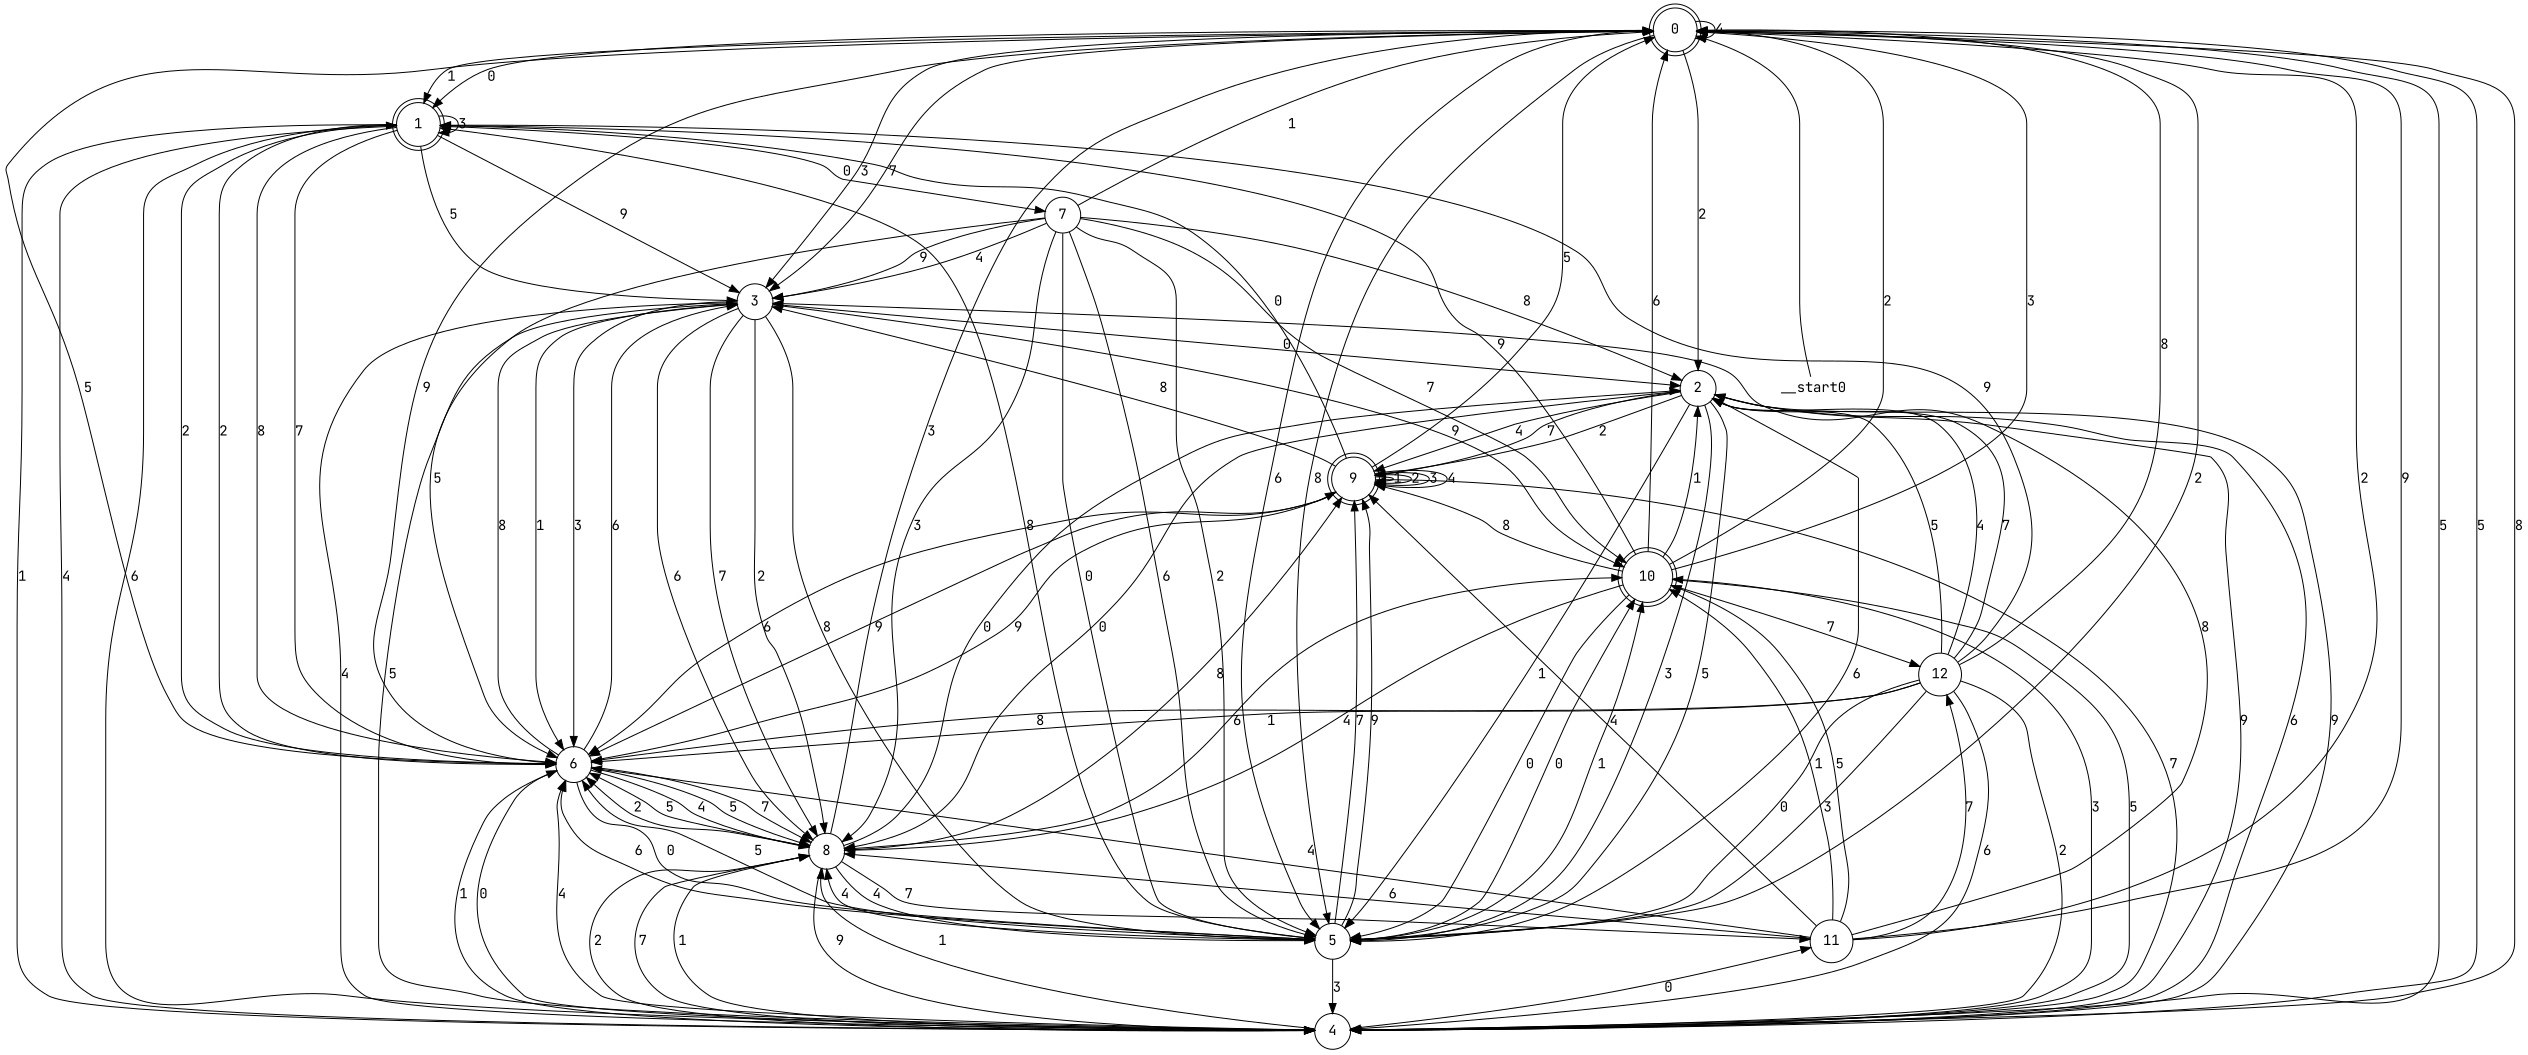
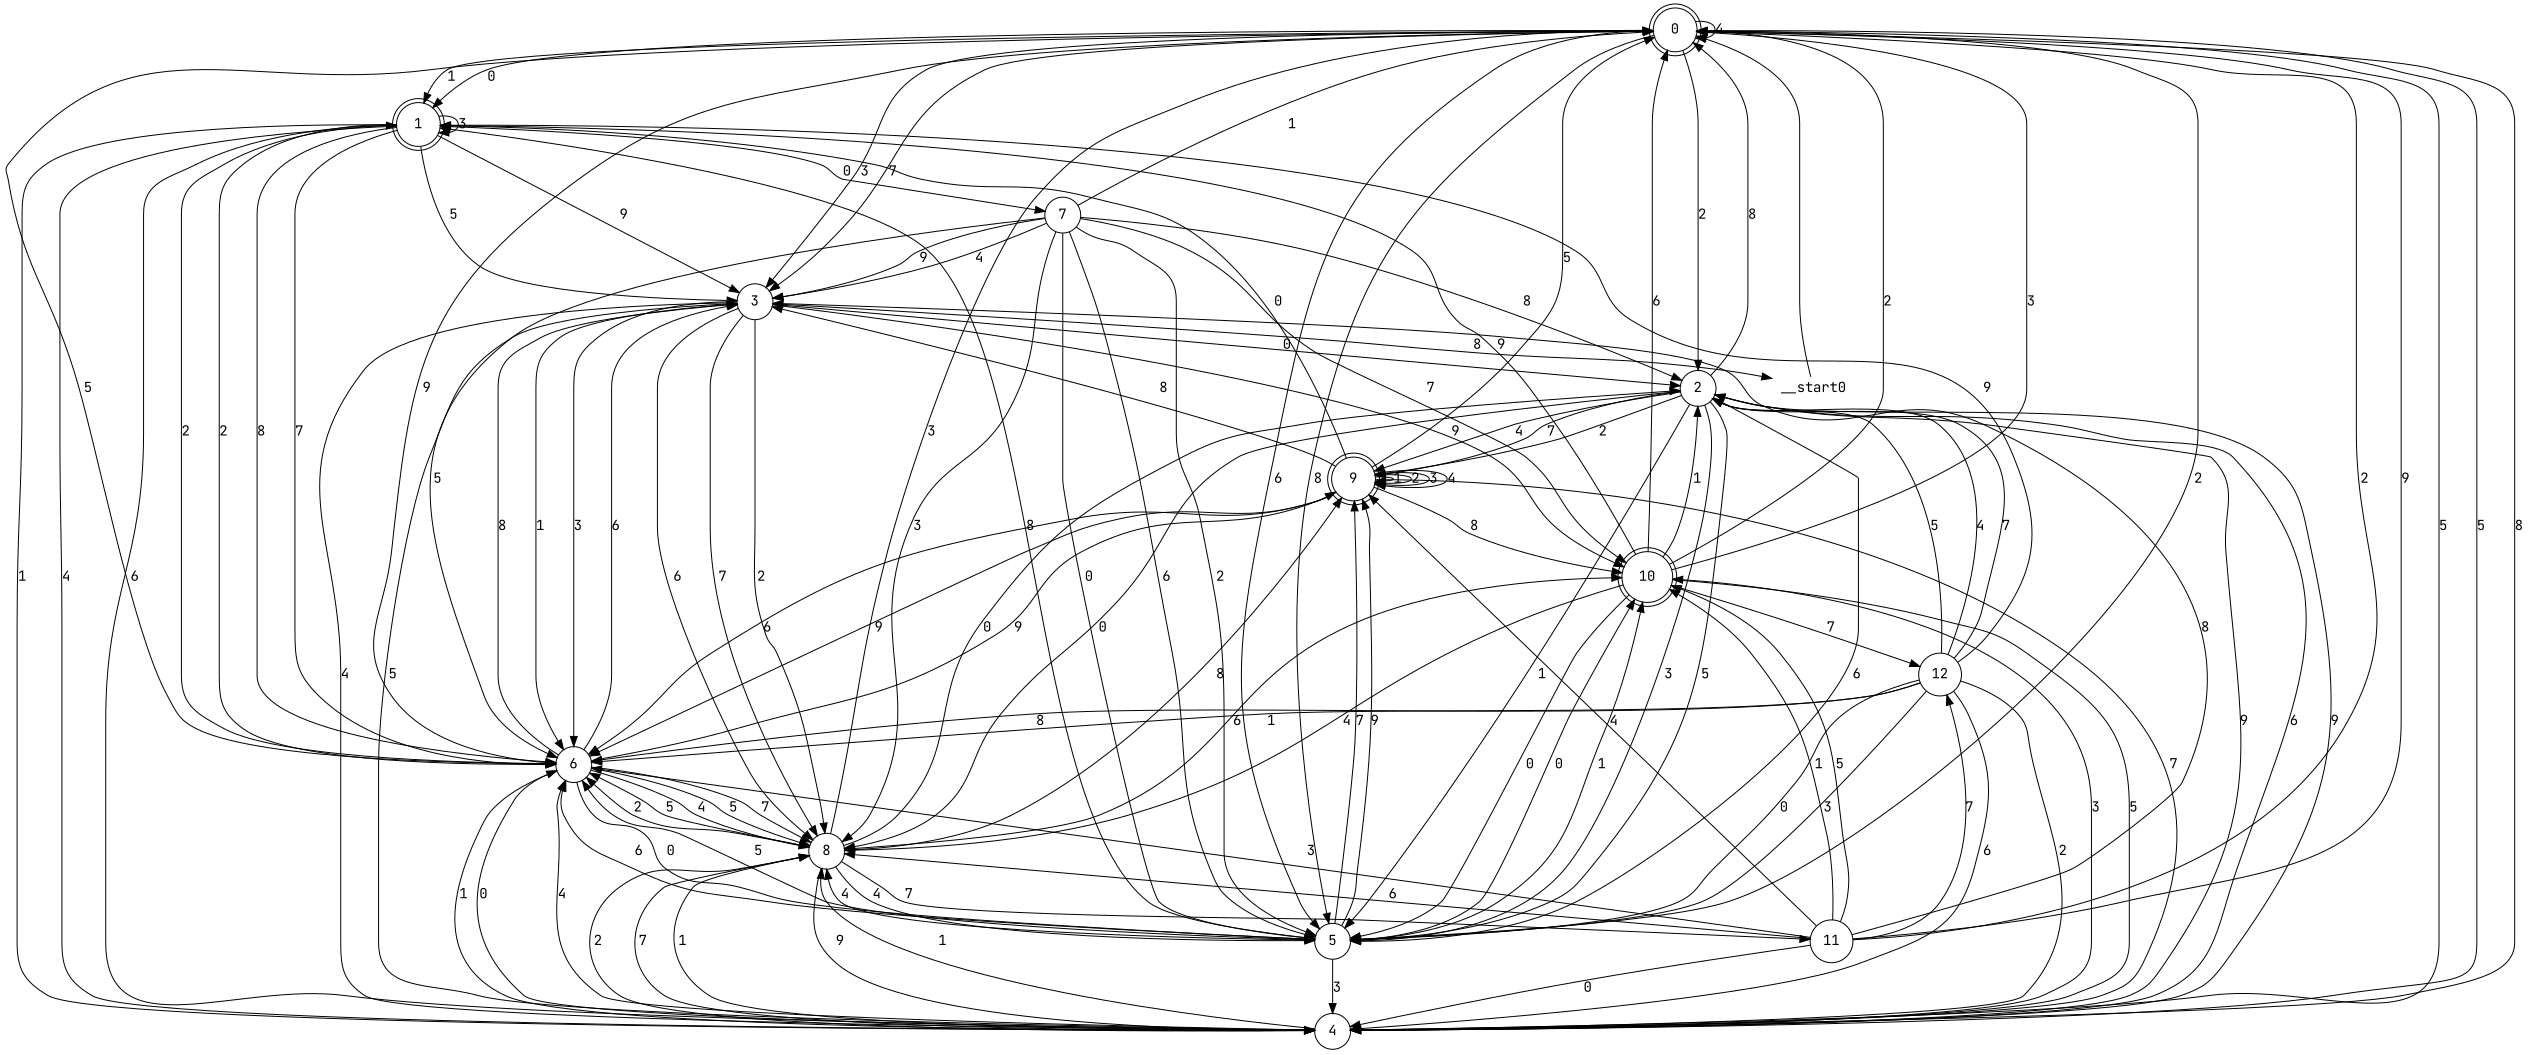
edge "12" -> "0": now "2" -> "0"
edge "10" -> "9": reversed
edge "3" -> "5": now "3" -> "__start0"
edge "11" -> "6": label "4" -> "3"
edge "4" -> "11": reversed
